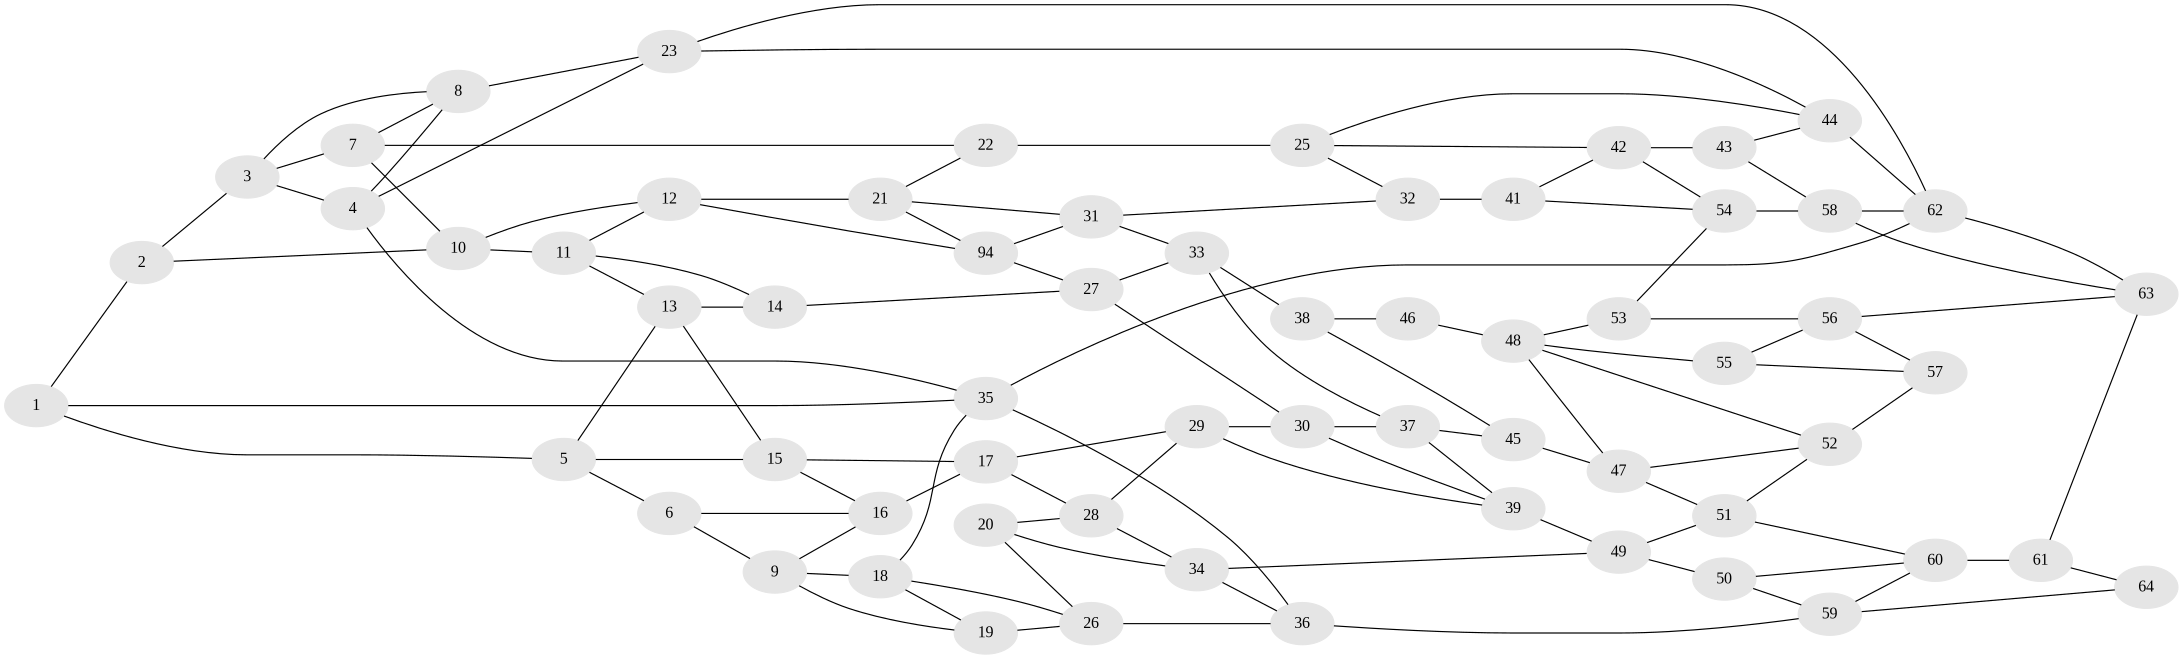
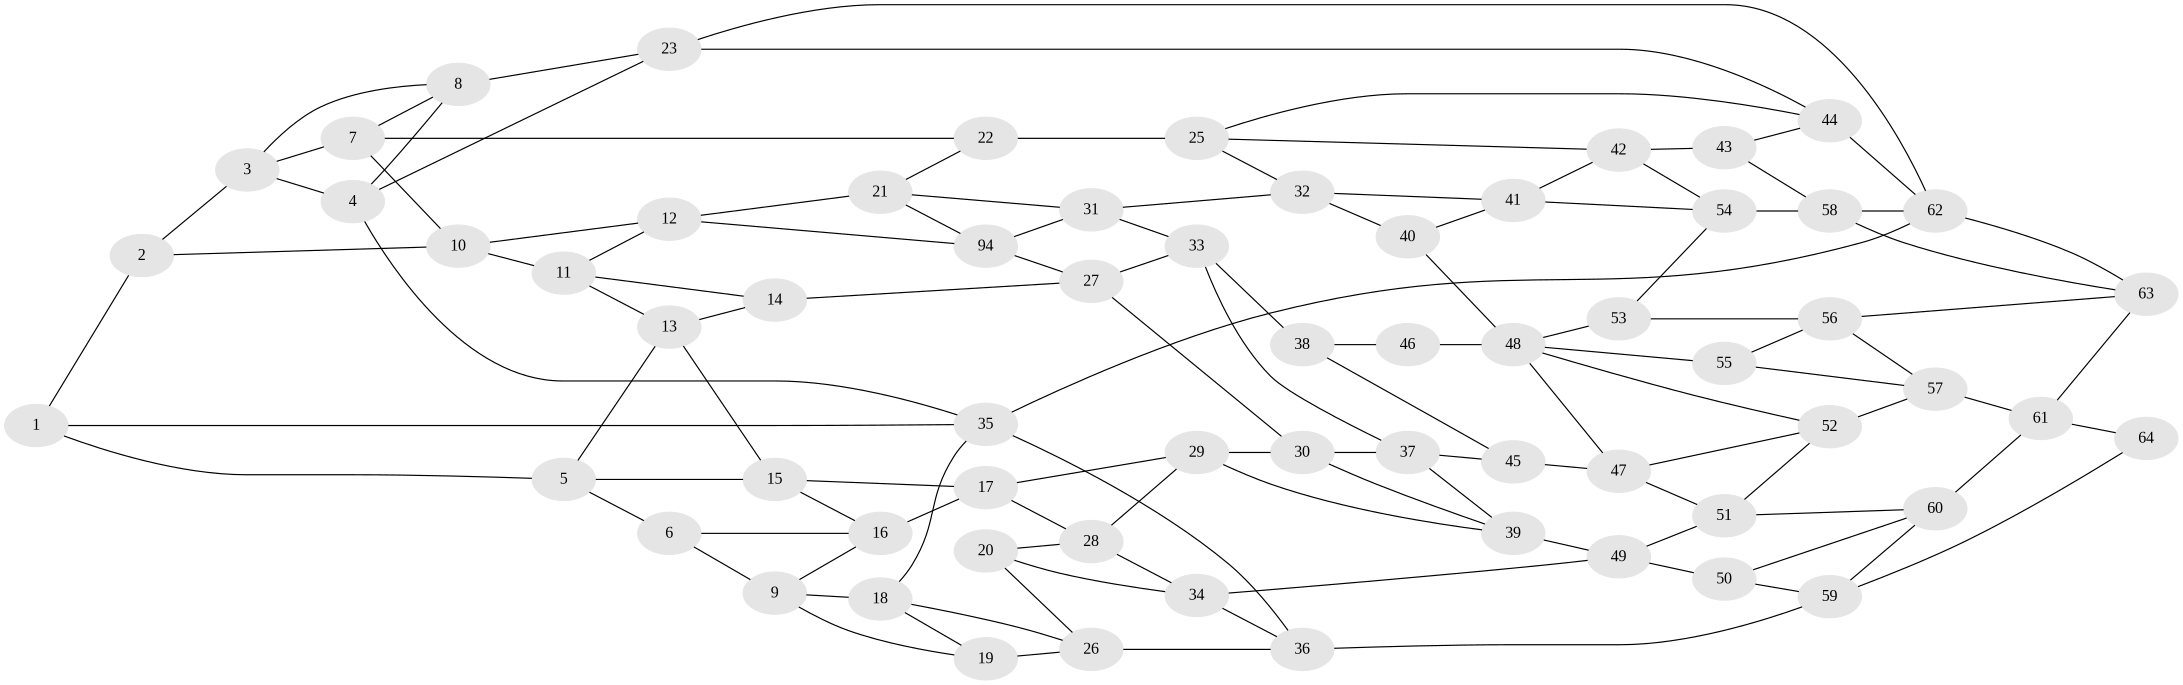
node "40": added
edge "57" -- "61": added
